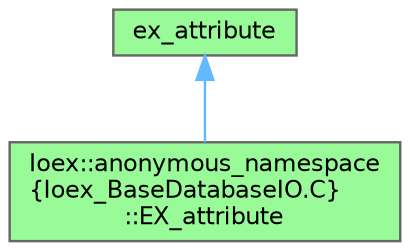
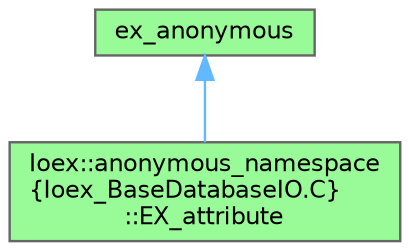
node "ex_attribute": label "ex_attribute" -> "ex_anonymous"
